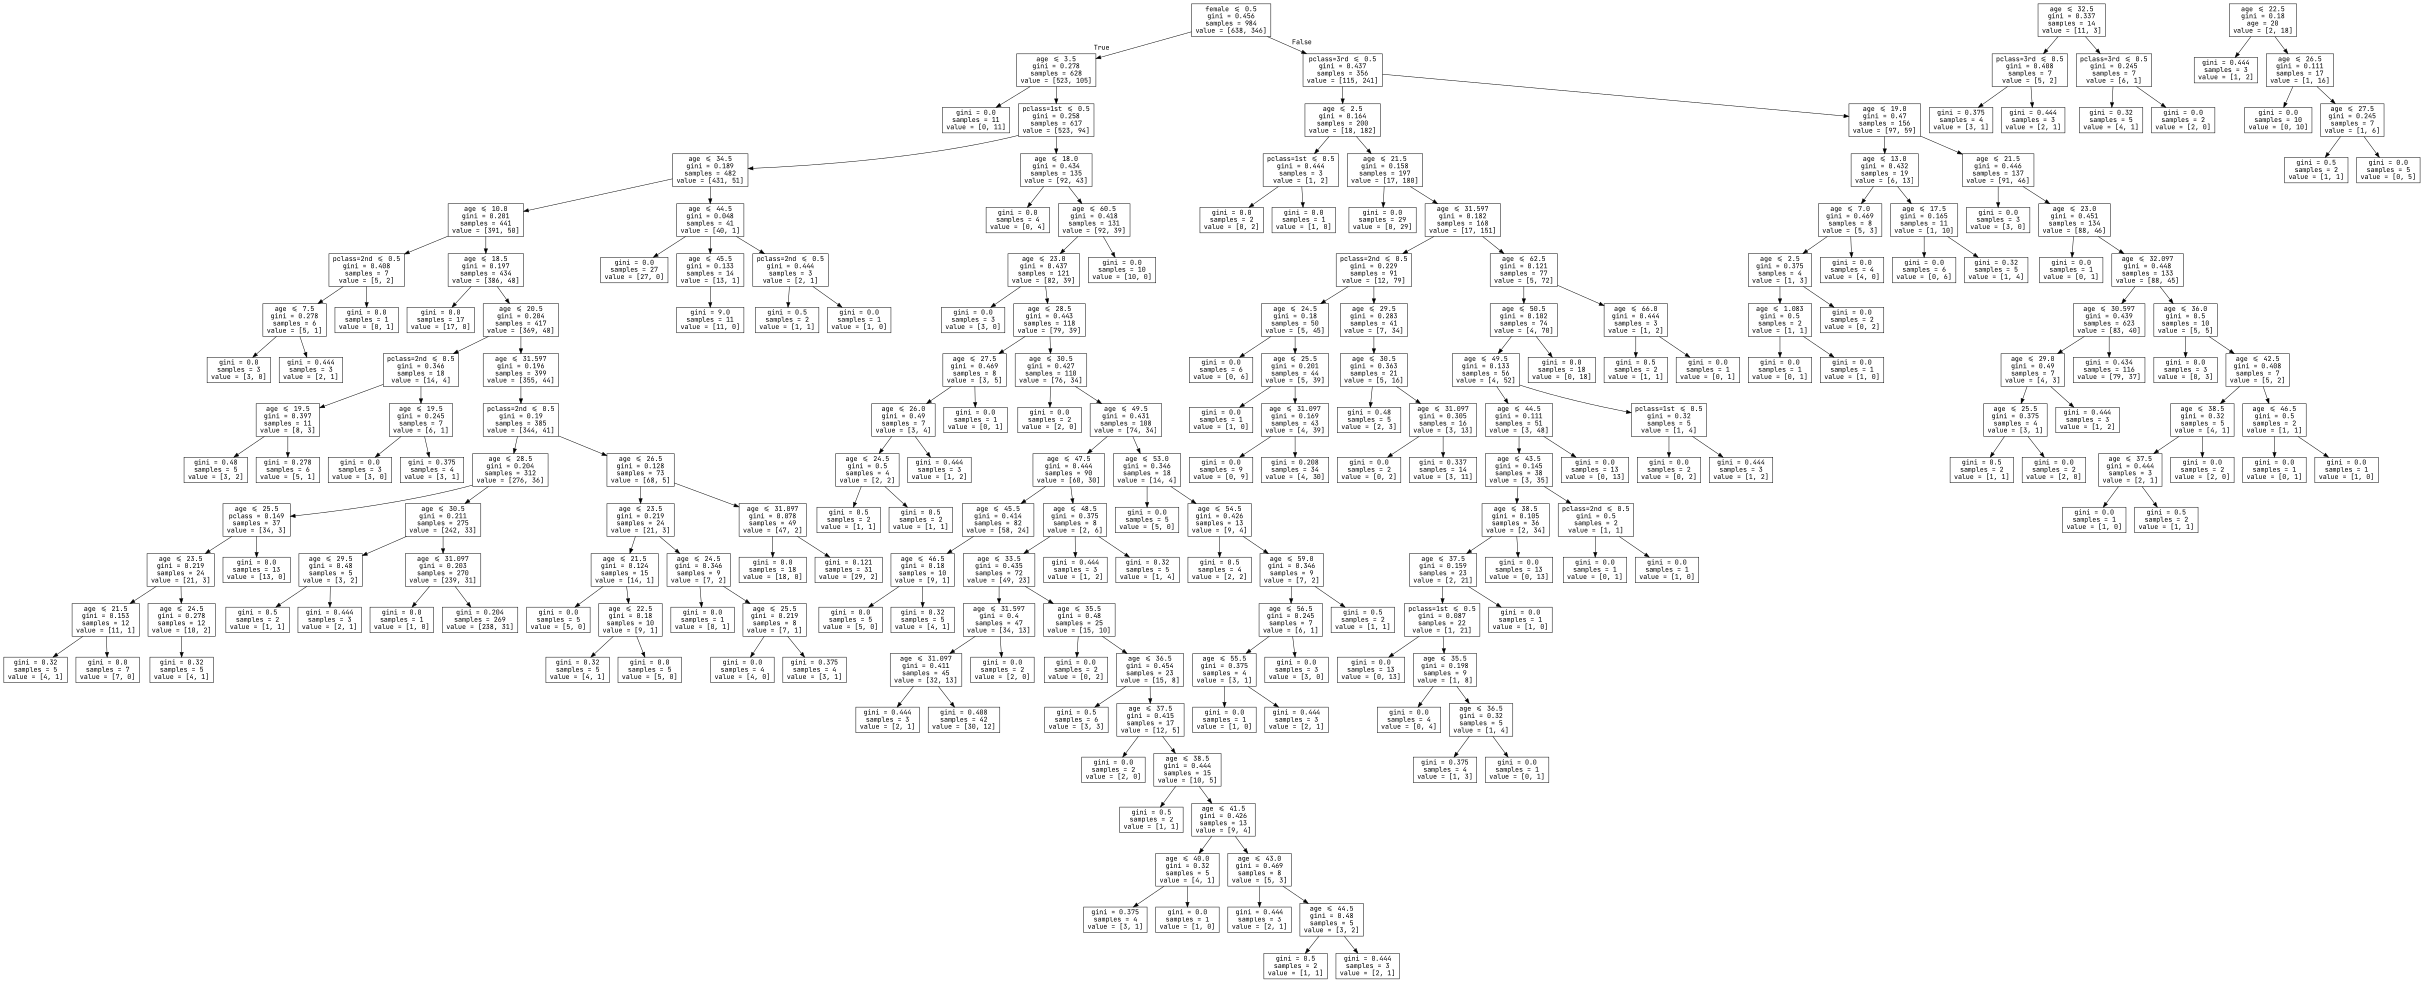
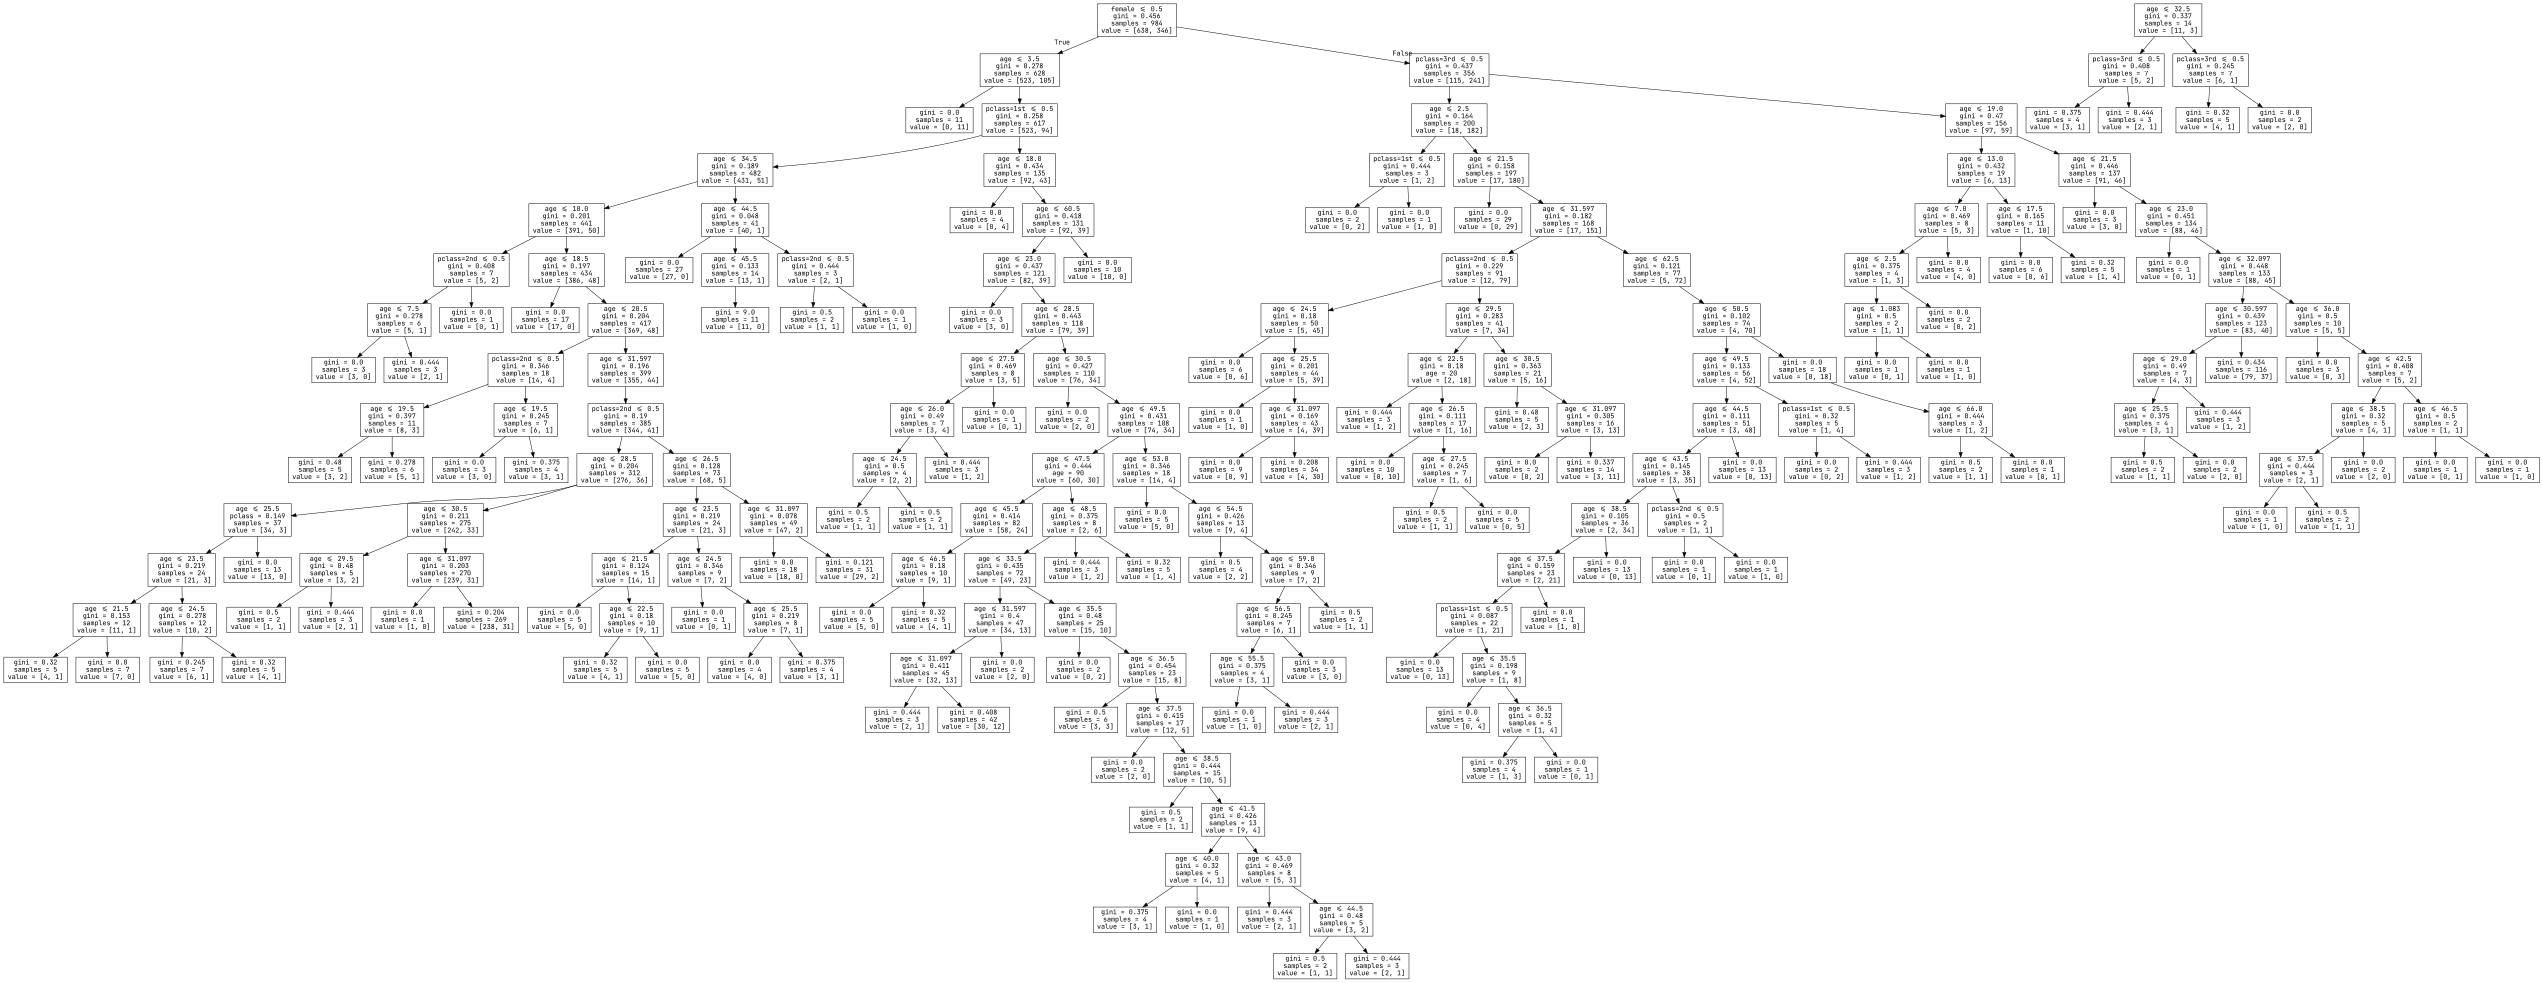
edge "age <= 62.5 gini = 0.121 samples = 77 value = [5, 72]" -> "age <= 66.0 gini = 0.444 samples = 3 value = [1, 2]": now "gini = 0.0 samples = 18 value = [0, 18]" -> "age <= 66.0 gini = 0.444 samples = 3 value = [1, 2]"
node "age <= 30.597 gini = 0.439 samples = 623 value = [83, 40]": label "age <= 30.597 gini = 0.439 samples = 623 value = [83, 40]" -> "age <= 30.597 gini = 0.439 samples = 123 value = [83, 40]"
edge "age <= 29.5 gini = 0.283 samples = 41 value = [7, 34]" -> "age <= 22.5 gini = 0.18 age = 20 value = [2, 18]": added
node "age <= 47.5 gini = 0.444 samples = 90 value = [60, 30]": label "age <= 47.5 gini = 0.444 samples = 90 value = [60, 30]" -> "age <= 47.5 gini = 0.444 age = 90 value = [60, 30]"
node "gini = 0.245 samples = 7 value = [6, 1]": added
